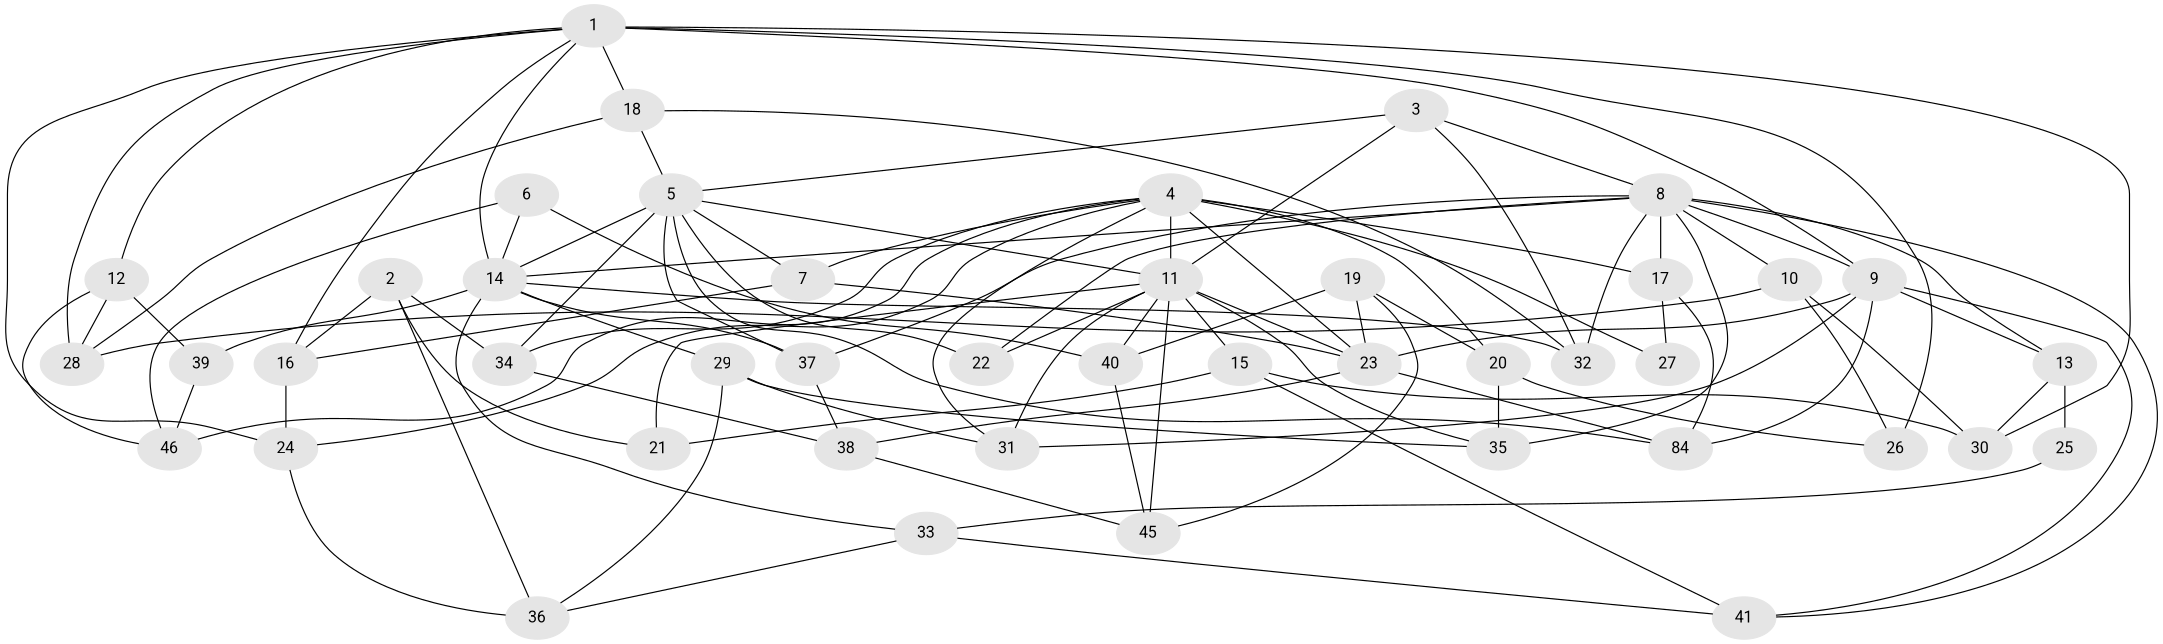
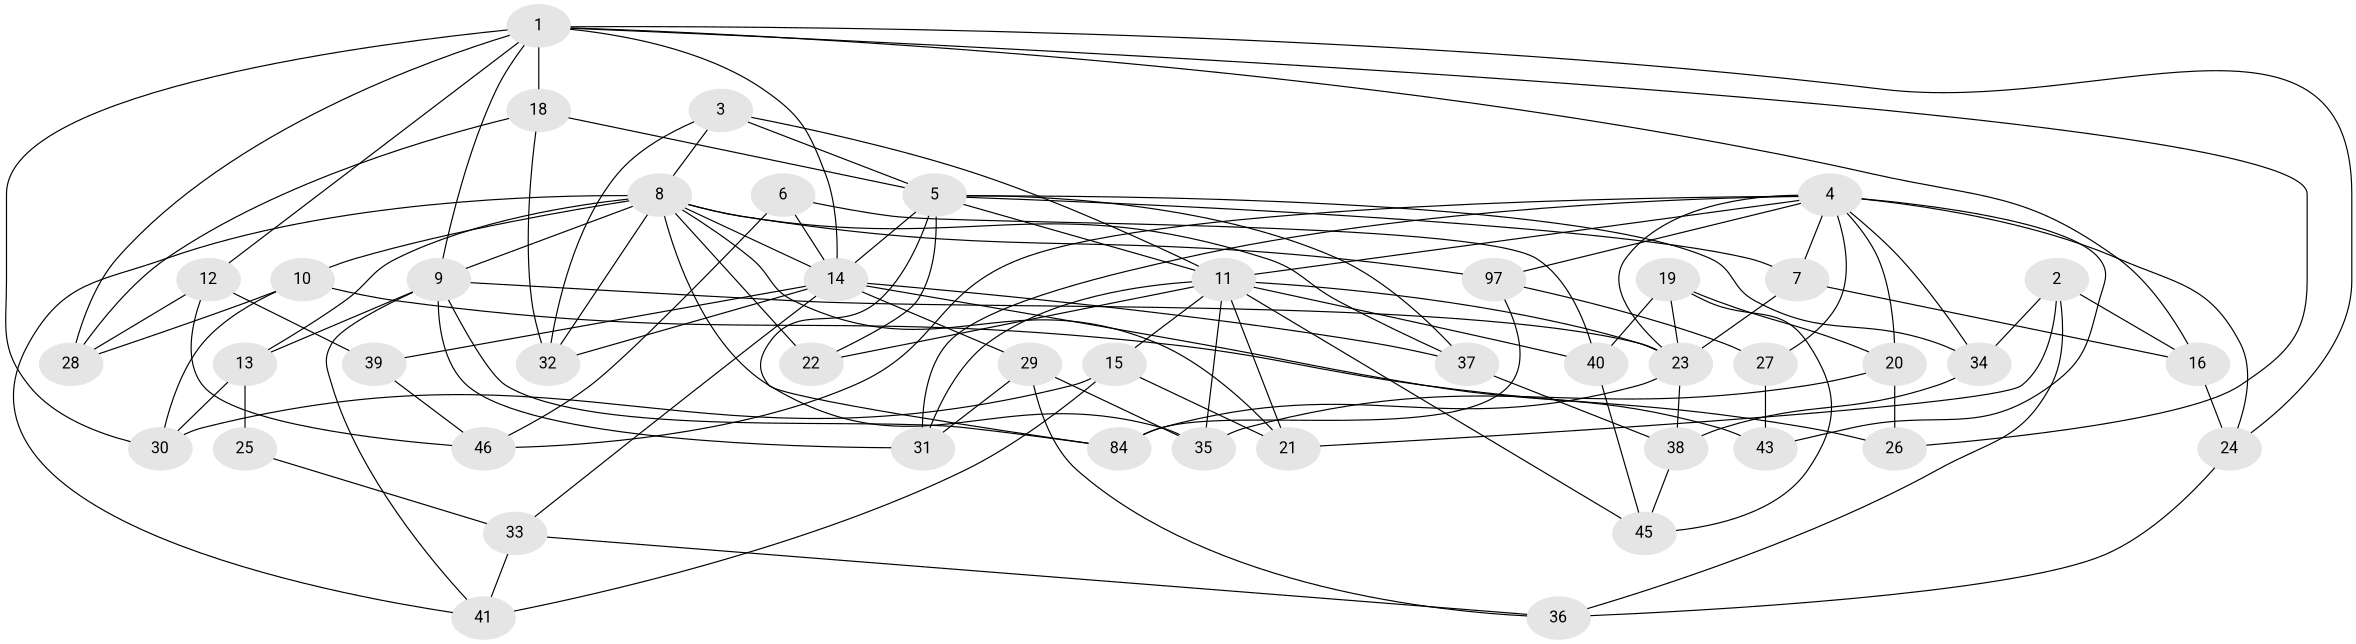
node "17": label "17" -> "97"
edge "8" -- "21": added
node "43": added
